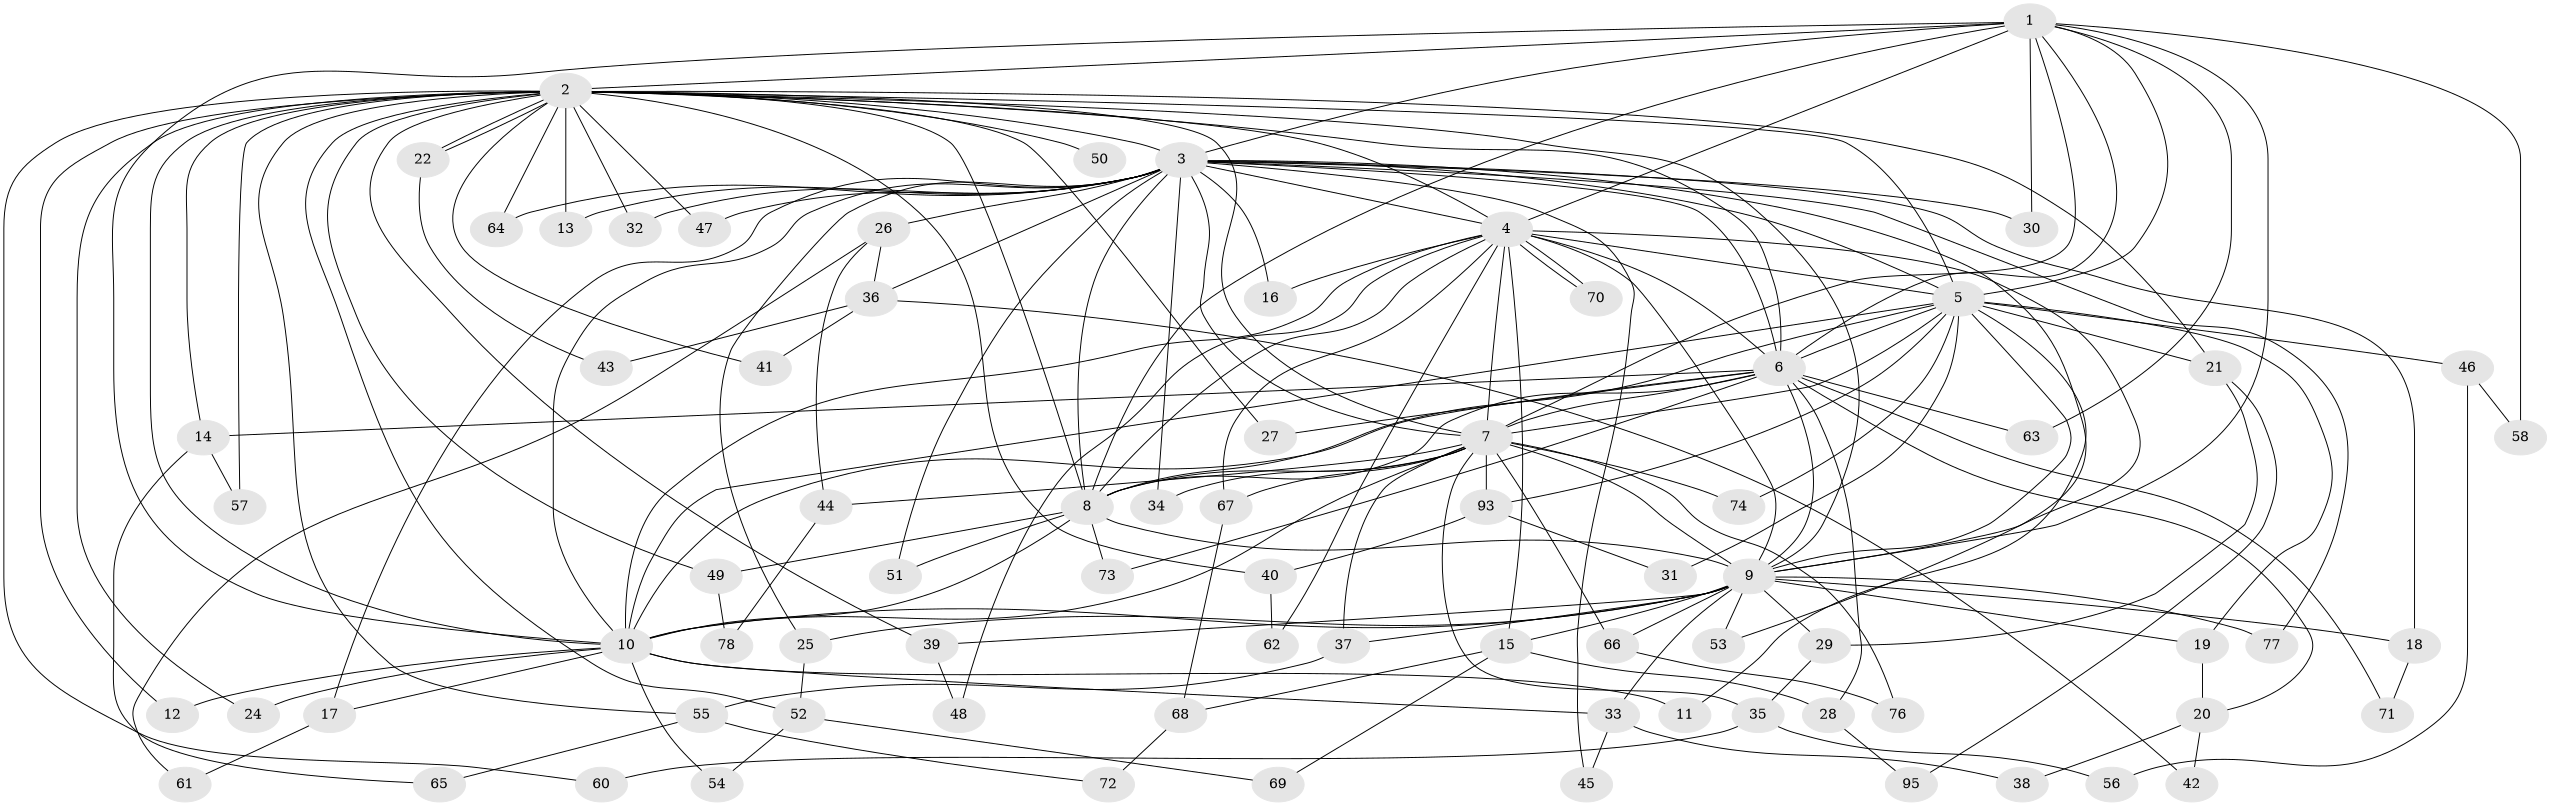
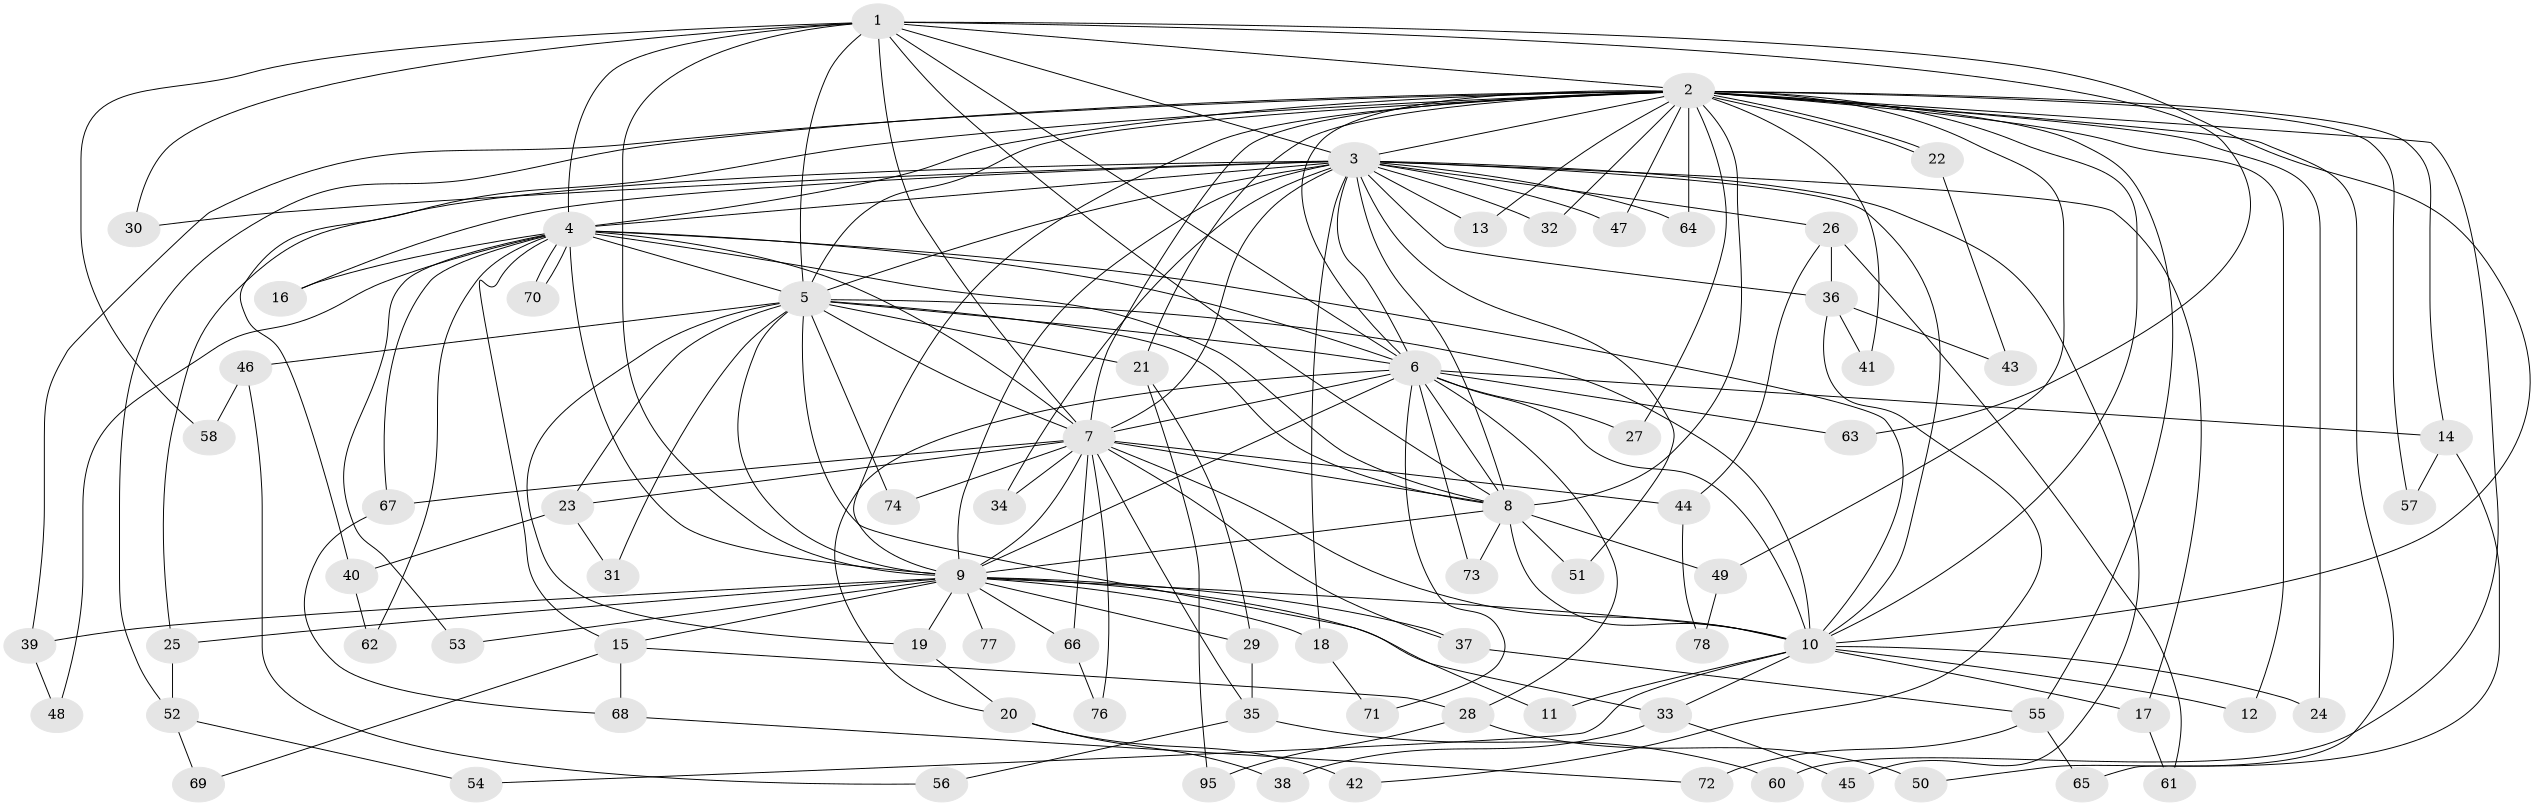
edge "3" -- "77": removed
node "93": label "93" -> "23"
edge "28" -- "50": added
